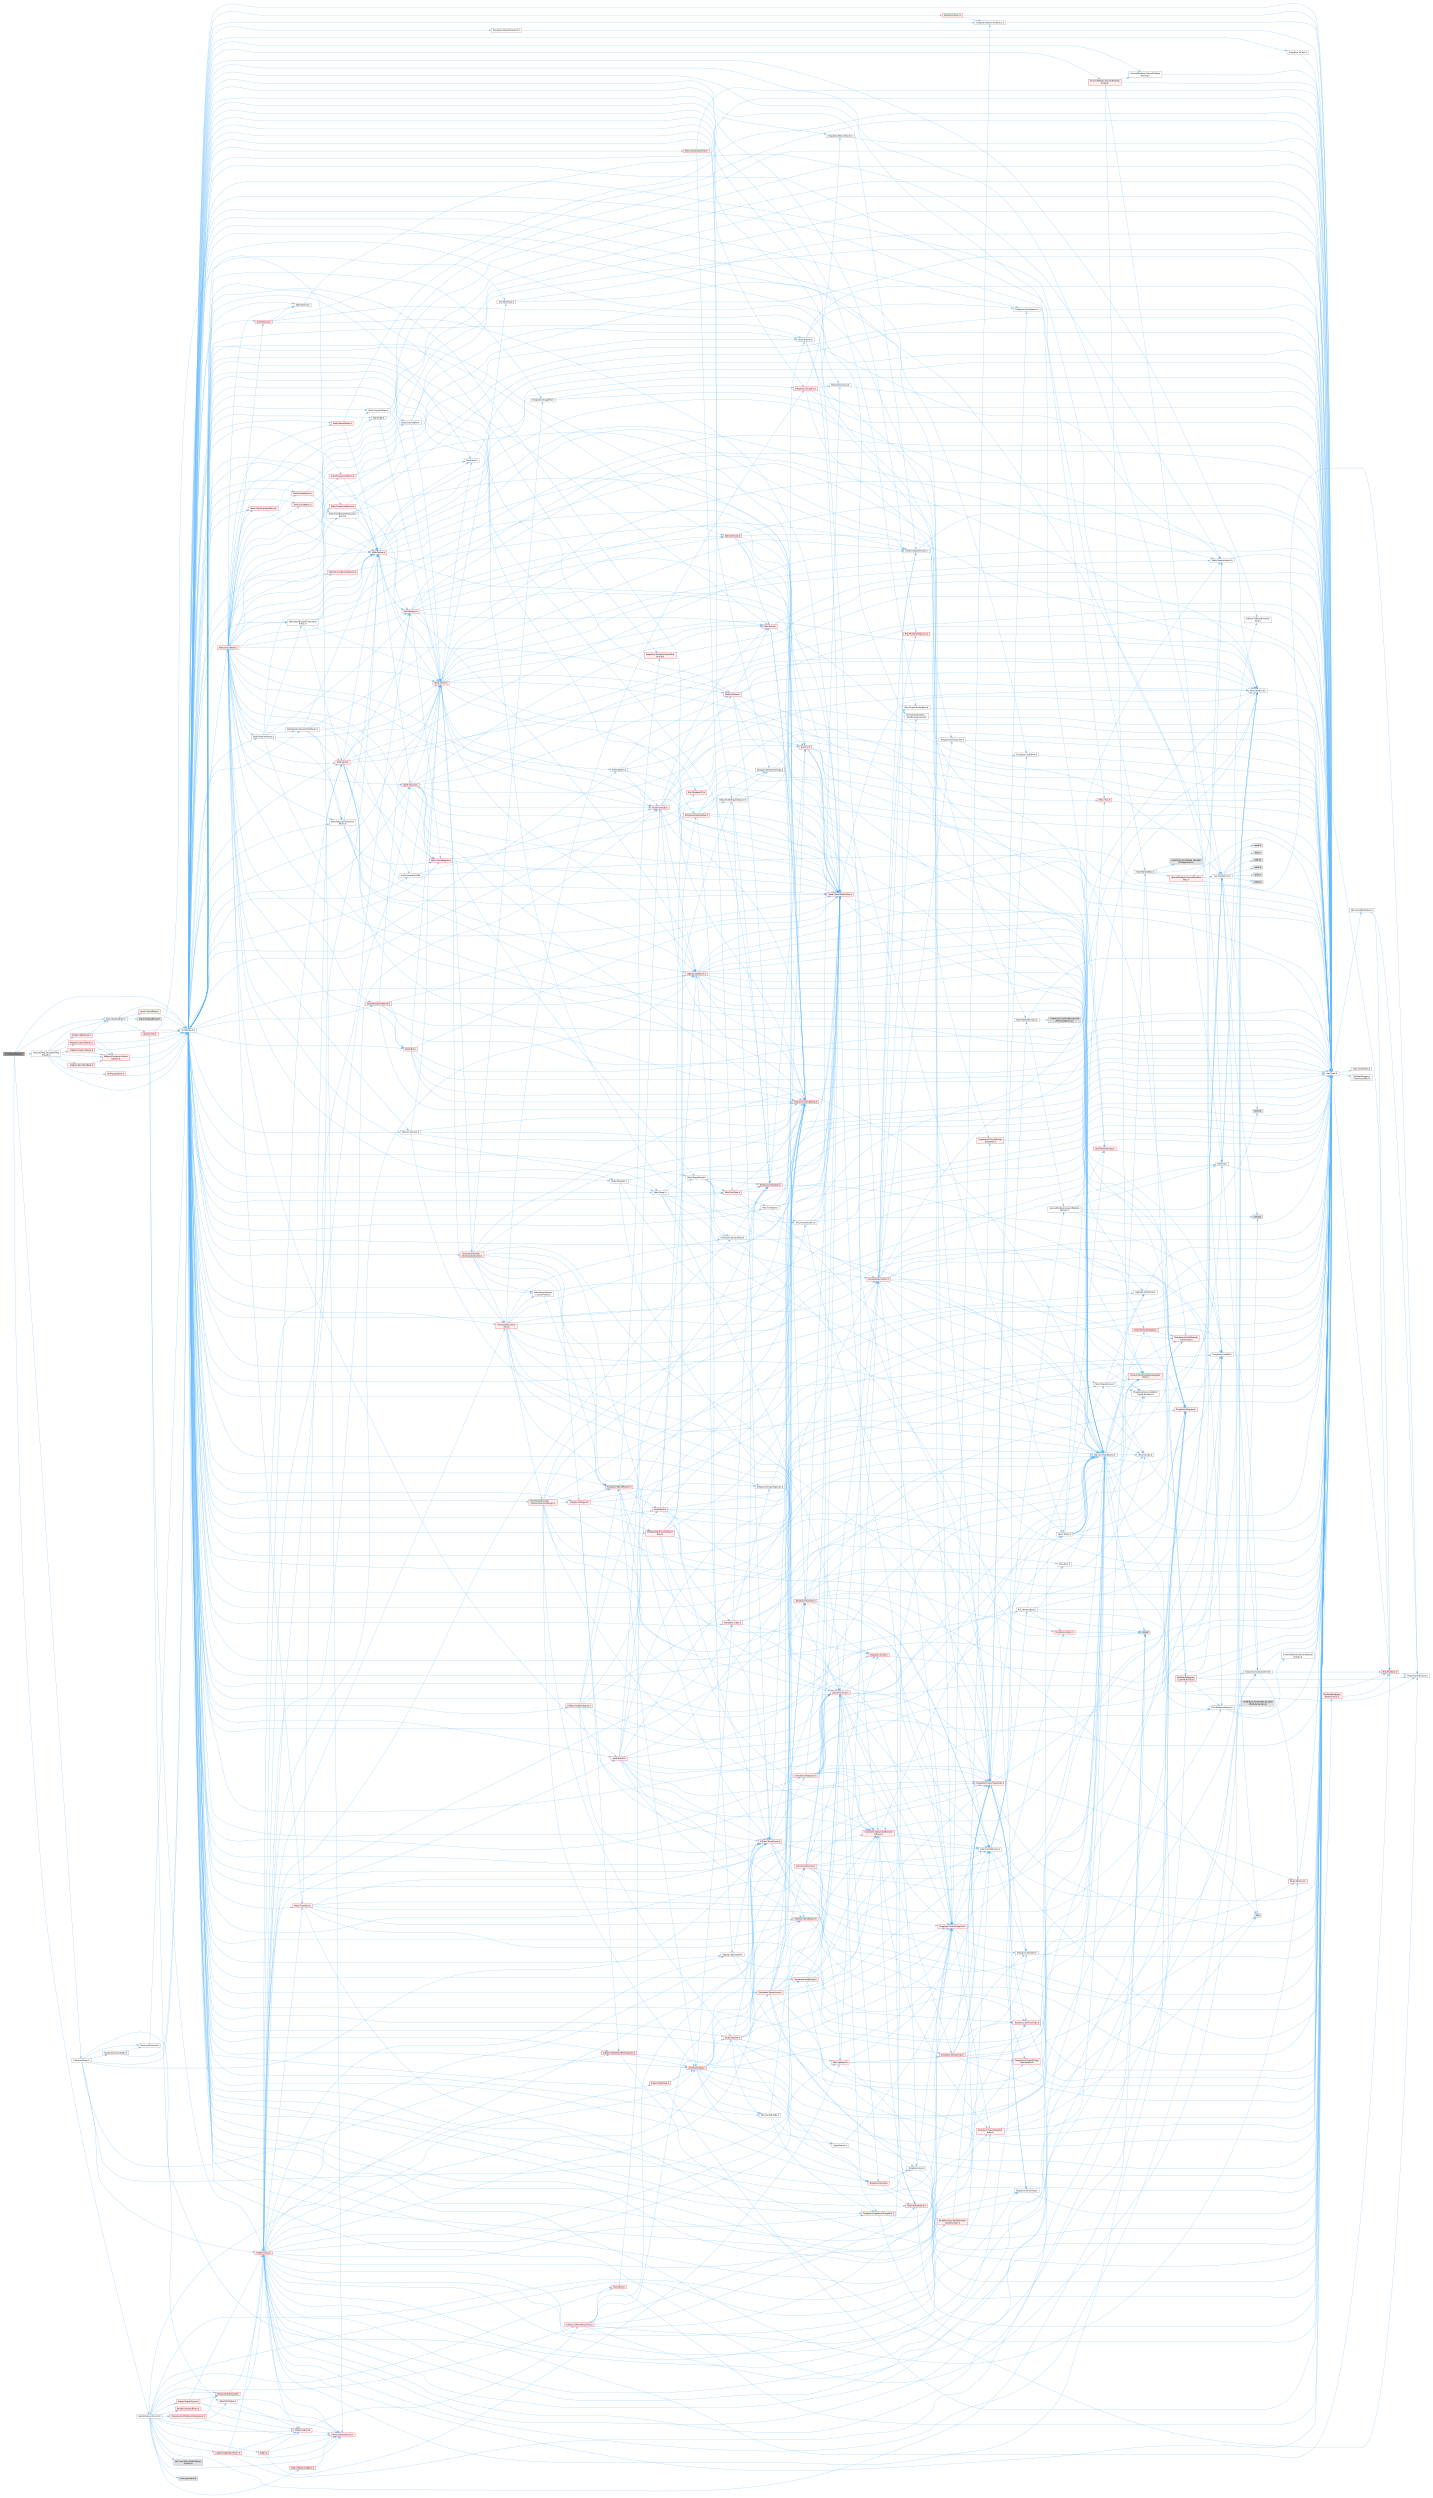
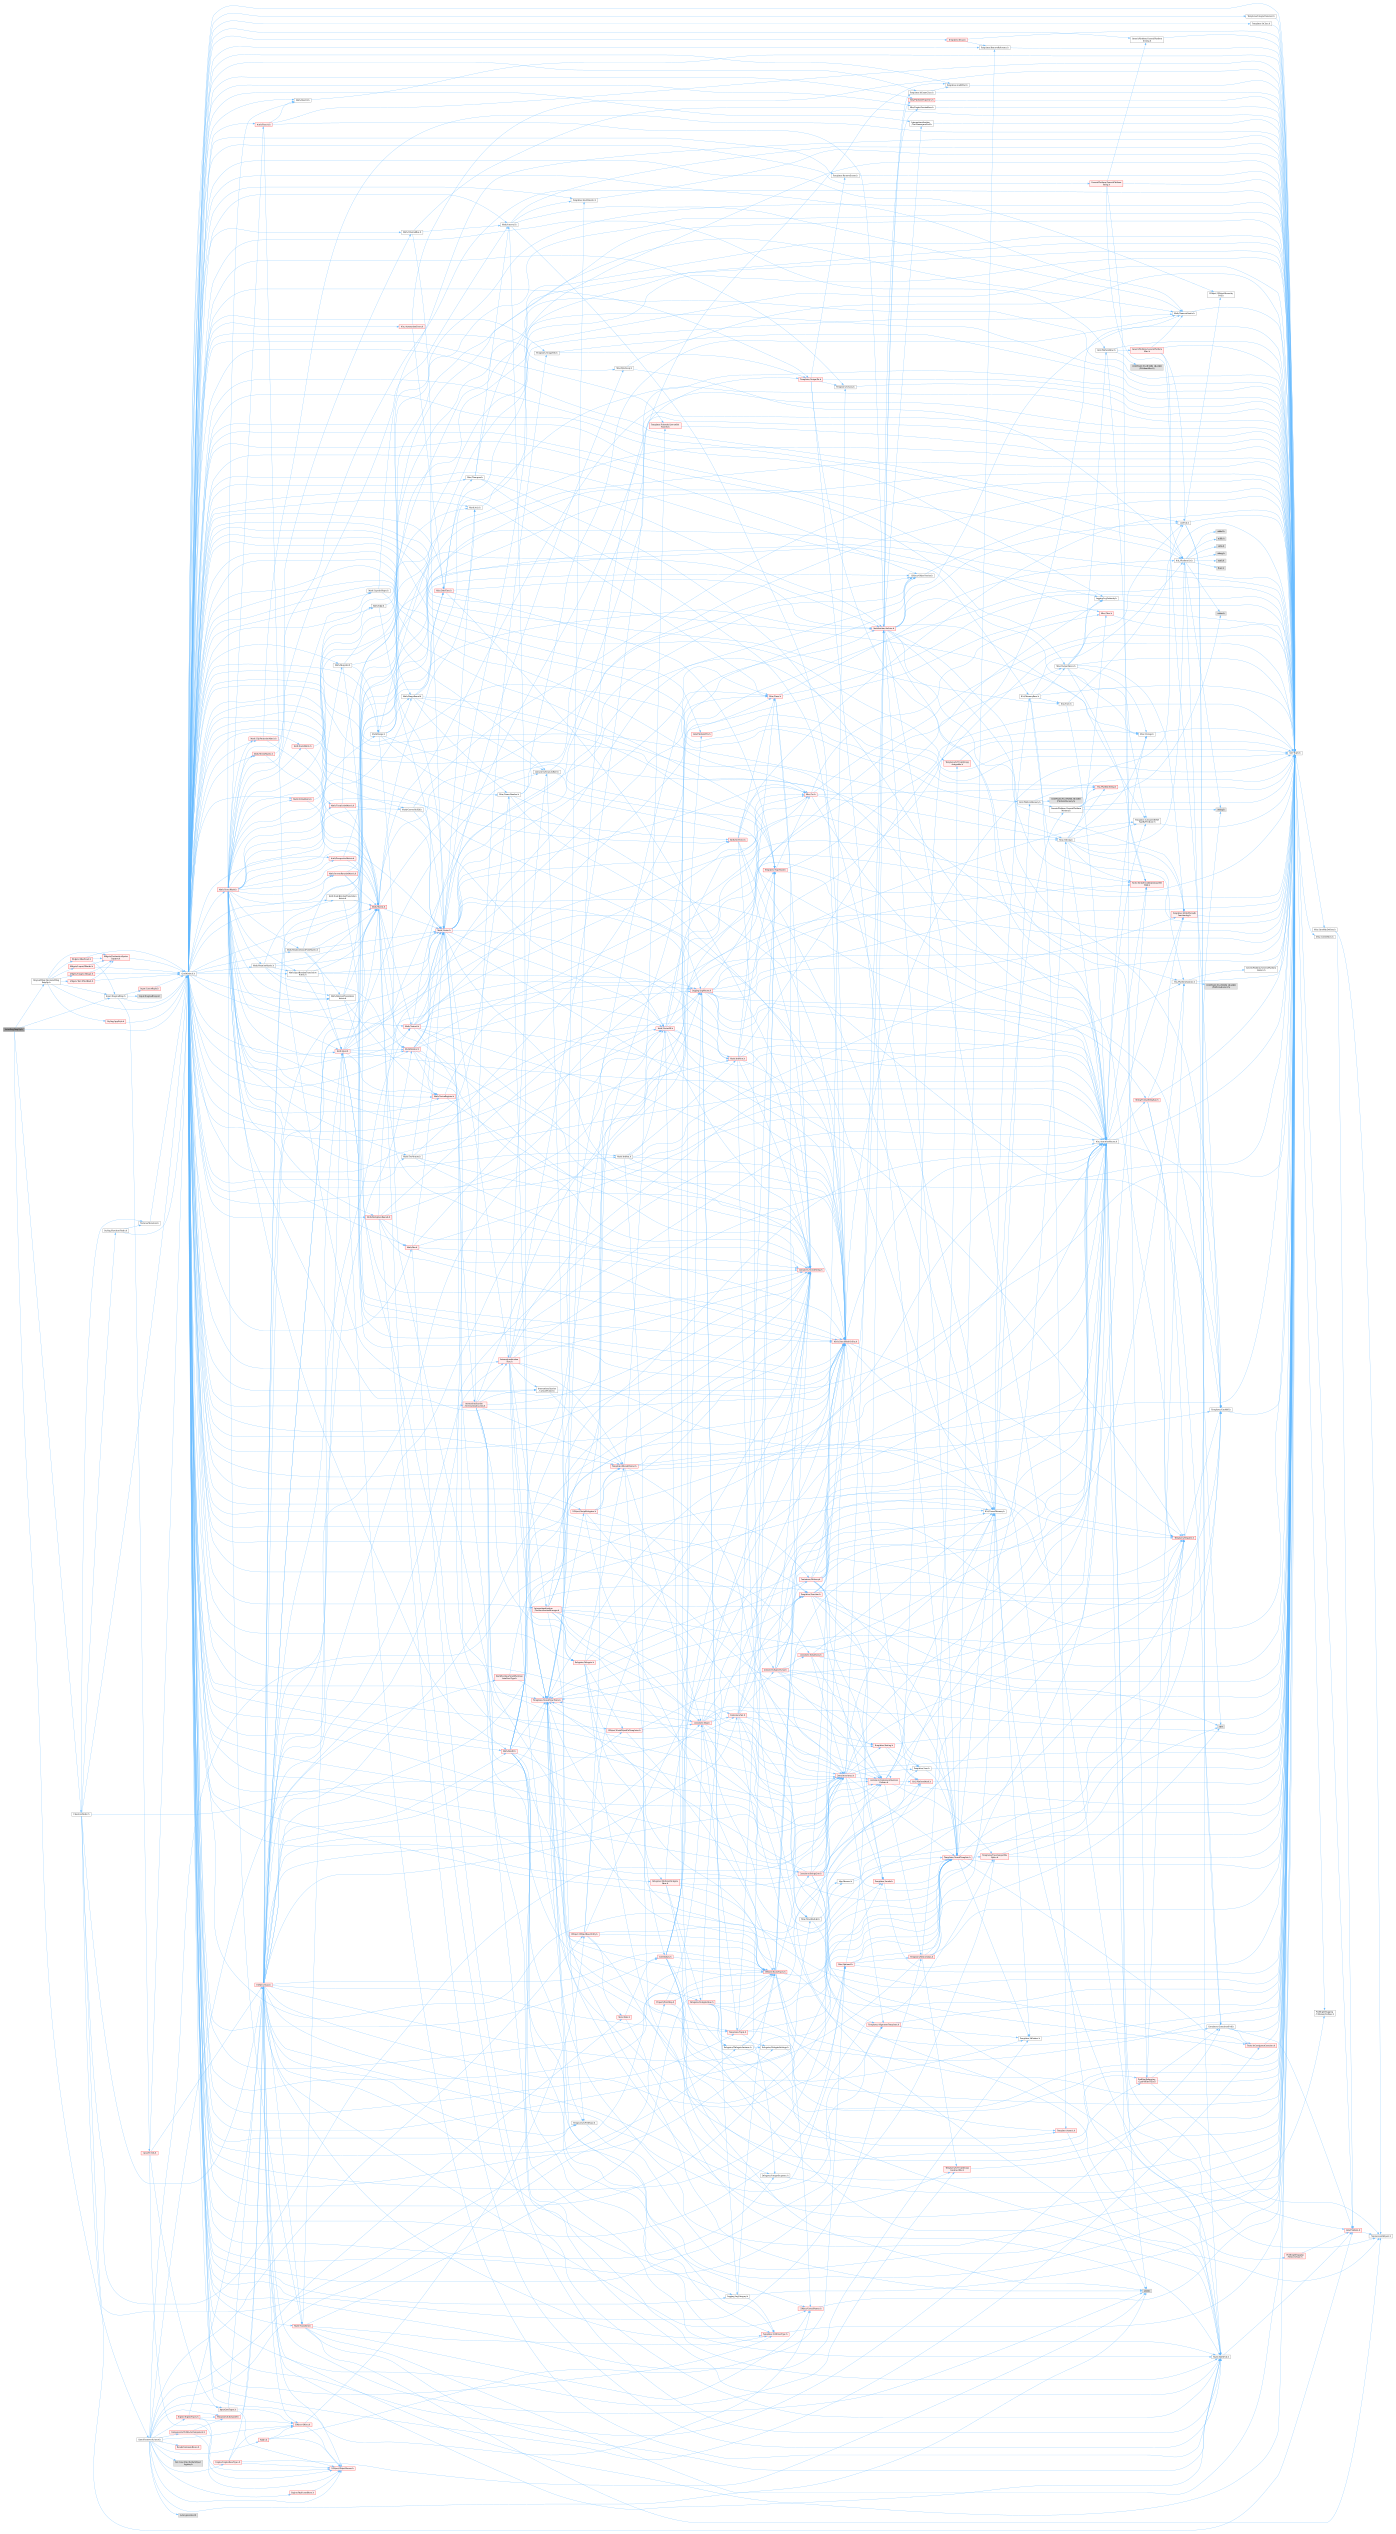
edge "Misc/AssertionMacros.h" -> "HAL/PlatformMisc.h": now "Misc/OutputDevice.h" -> "HAL/PlatformMisc.h"
edge "UObject/ScriptDelegates.h" -> "Templates/UnrealTypeTraits.h": reversed
node "Traits/IntVector.h": label "Traits/IntVector.h" -> "Traits/IsContiguousContainer.h"
edge "Containers/BitArray.h" -> "CoreTypes.h": now "Containers/BitArray.h" -> "ProfilingDebugging /UMemoryDefines.h"
